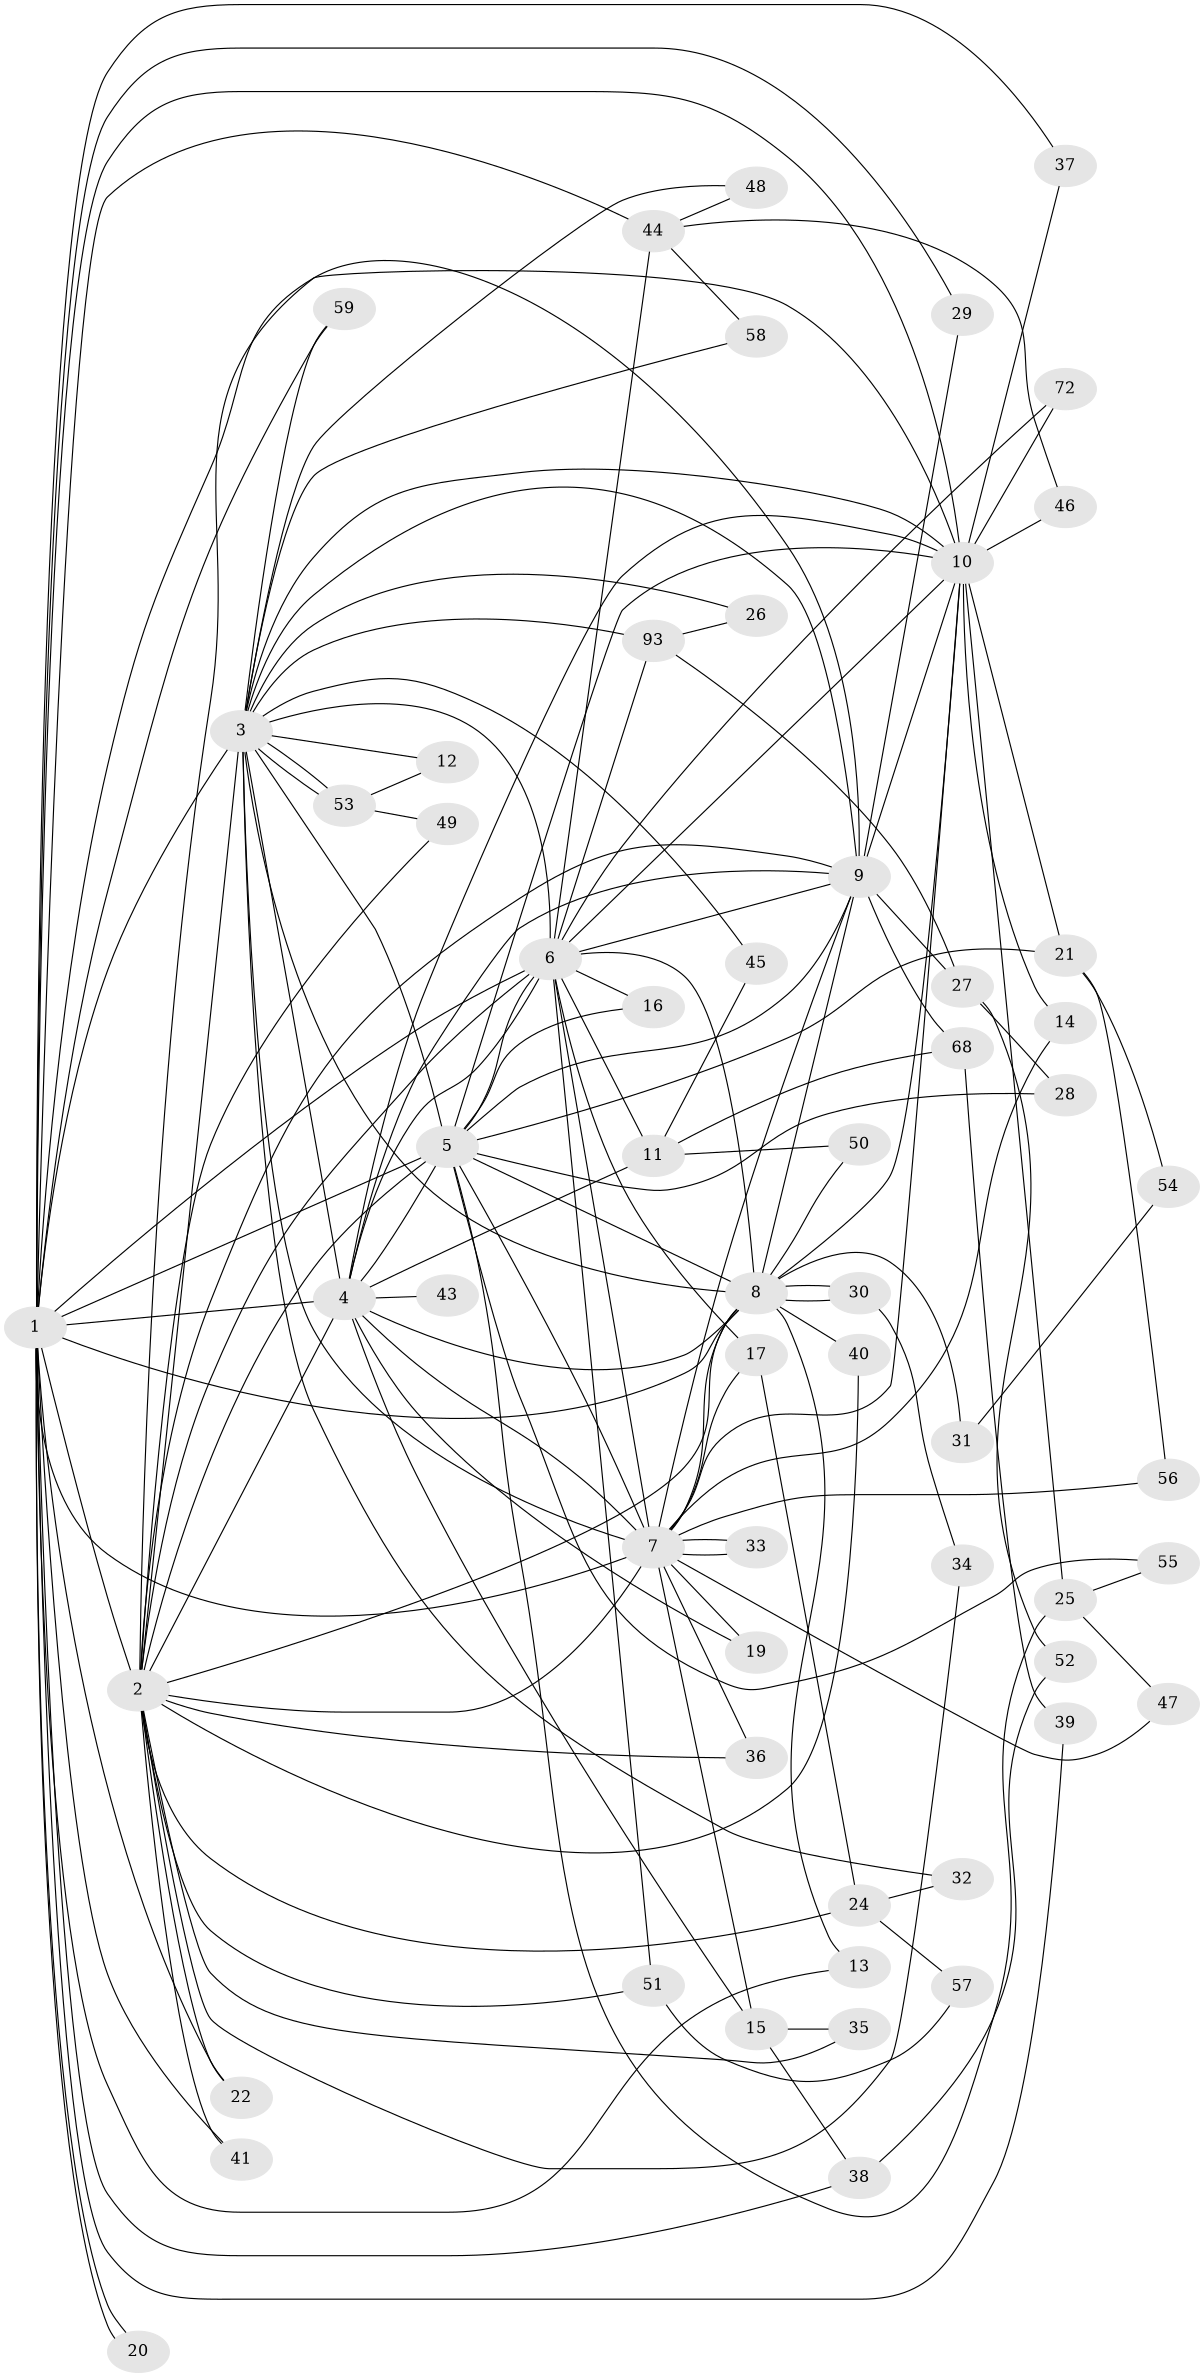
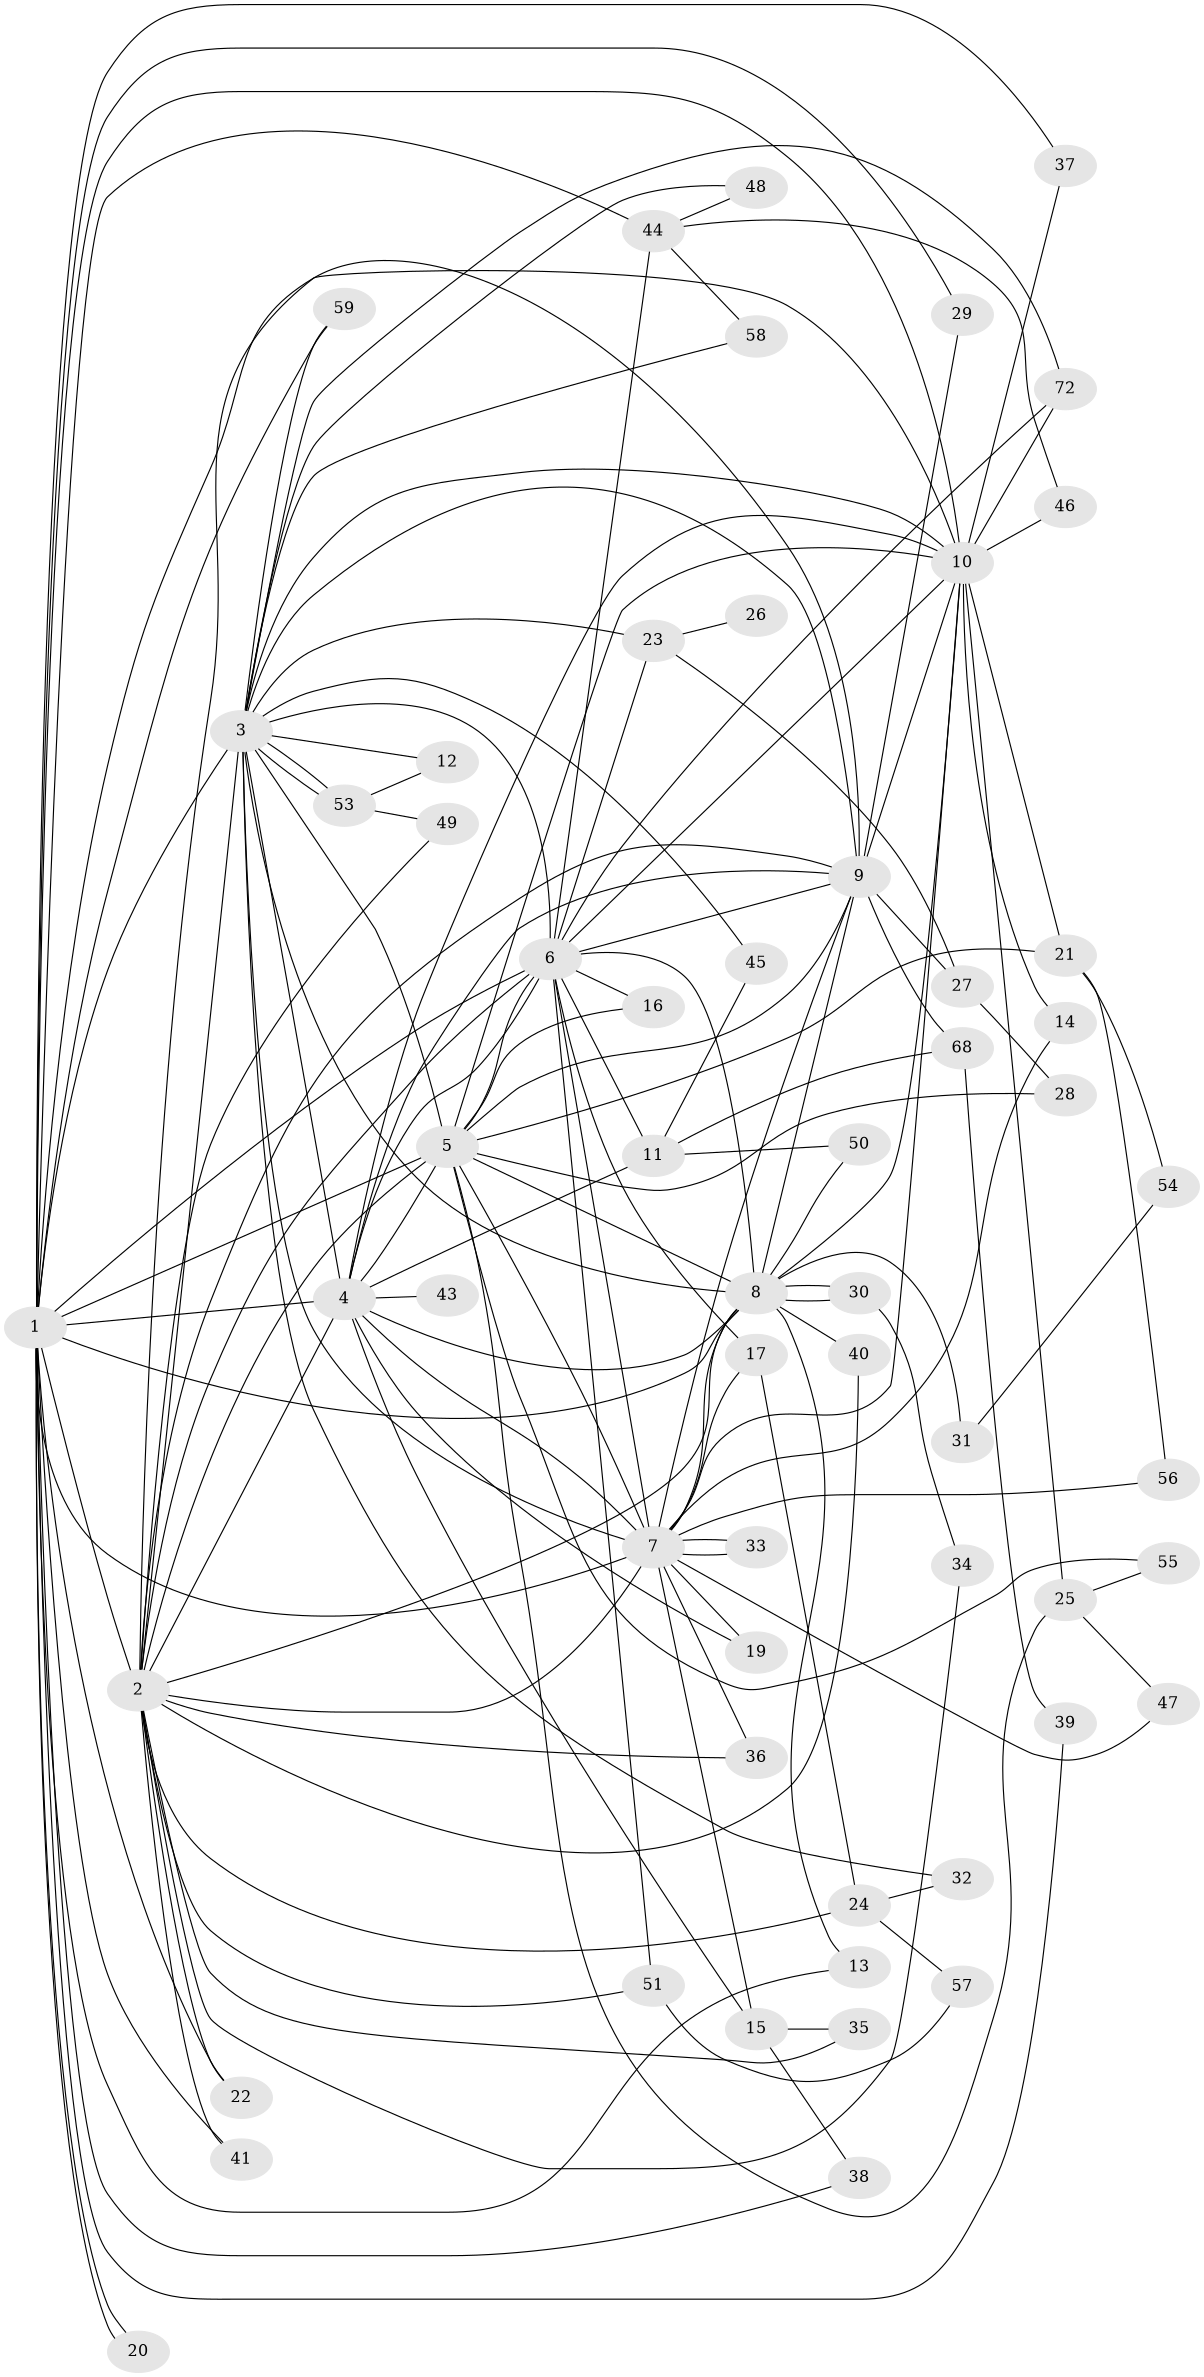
edge "26" -- "3": now "72" -- "3"
node "93": label "93" -> "23"
node "52": removed
